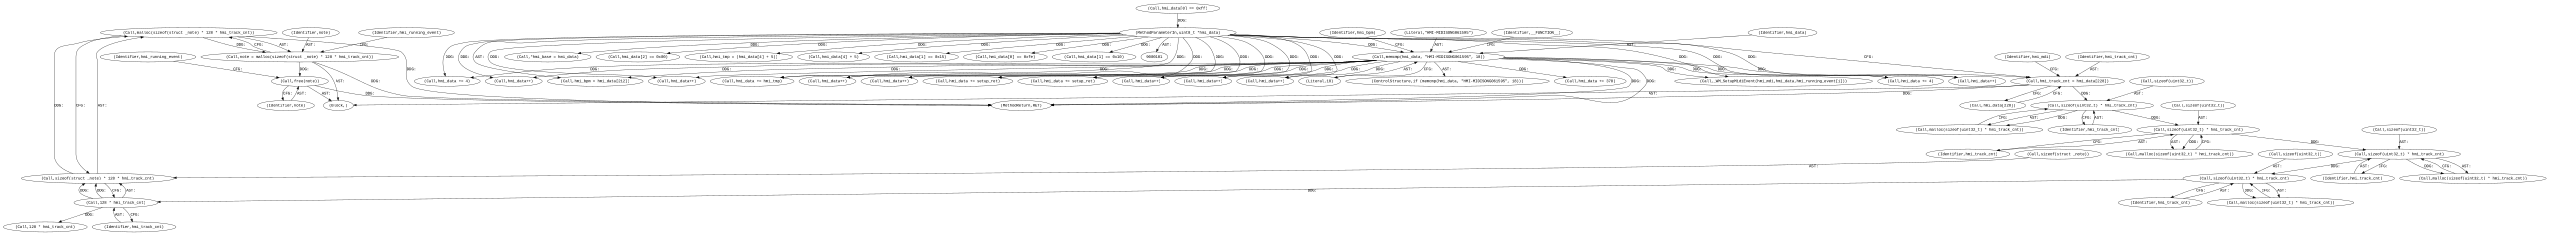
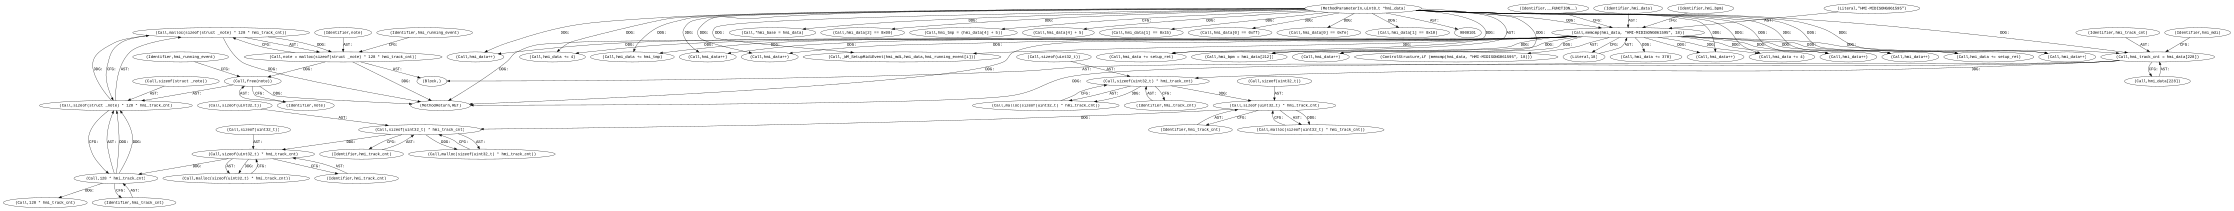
edge "(Call,hmi_data[0] == 0xff)" -> "(MethodParameterIn,uint8_t *hmi_data)": reversed
edge "(MethodParameterIn,uint8_t *hmi_data)" -> "(Call,hmi_tmp = (hmi_data[4] + 5))": label "DDG: " -> "CFG: "
edge "(MethodParameterIn,uint8_t *hmi_data)" -> "(Call,hmi_track_cnt = hmi_data[228])": label "CFG: " -> "DDG: "
edge "(Call,free(note))" -> "(Block,)": now "(Call,free(note))" -> "(Call,sizeof(struct _note) * 128 * hmi_track_cnt)"
edge "(Call,hmi_data[228])" -> "(Call,hmi_track_cnt = hmi_data[228])": label "CFG: " -> "AST: "
